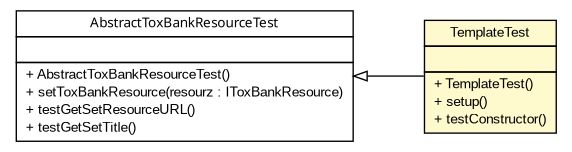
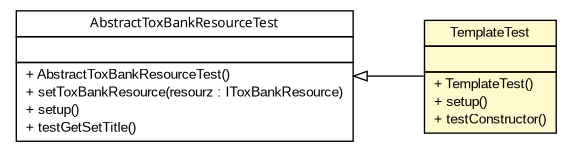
node "AbstractToxBankResourceTest": text "+ testGetSetResourceURL()" -> "+ setup()"
